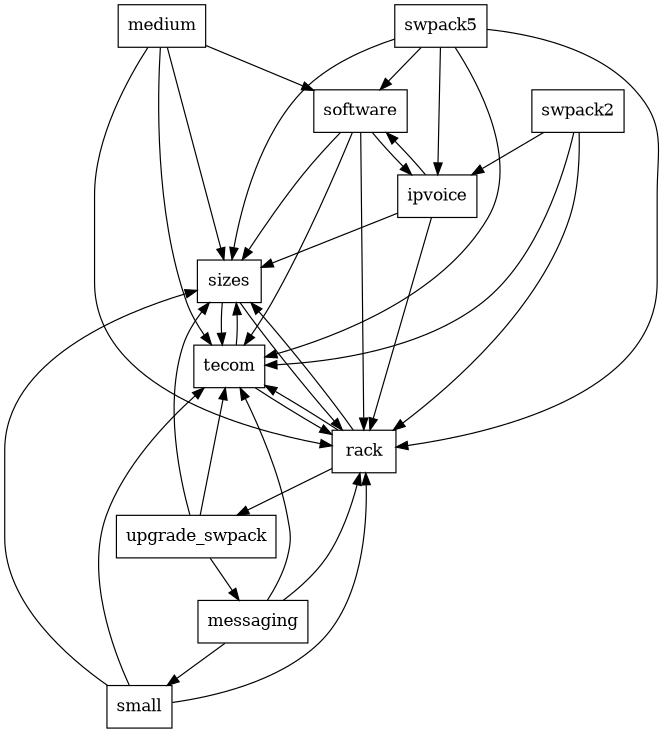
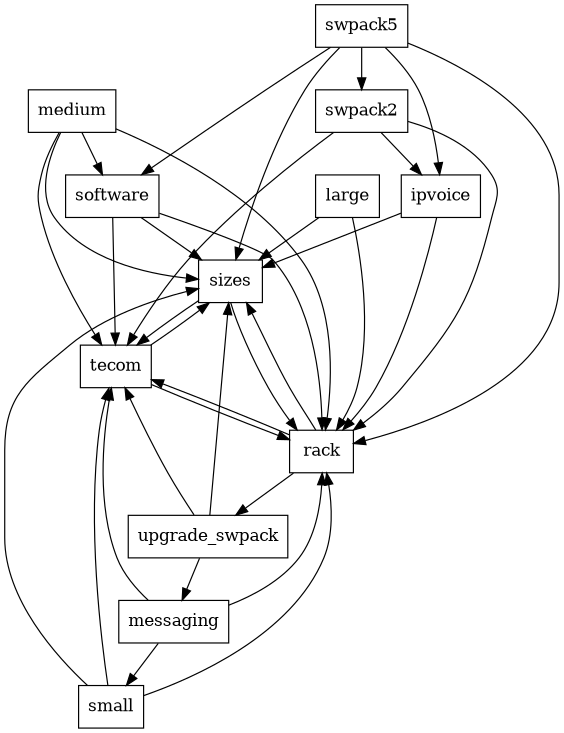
edge "software" -> "ipvoice": removed
edge "ipvoice" -> "software": removed
node "large": added
edge "swpack5" -> "tecom": now "swpack5" -> "swpack2"
